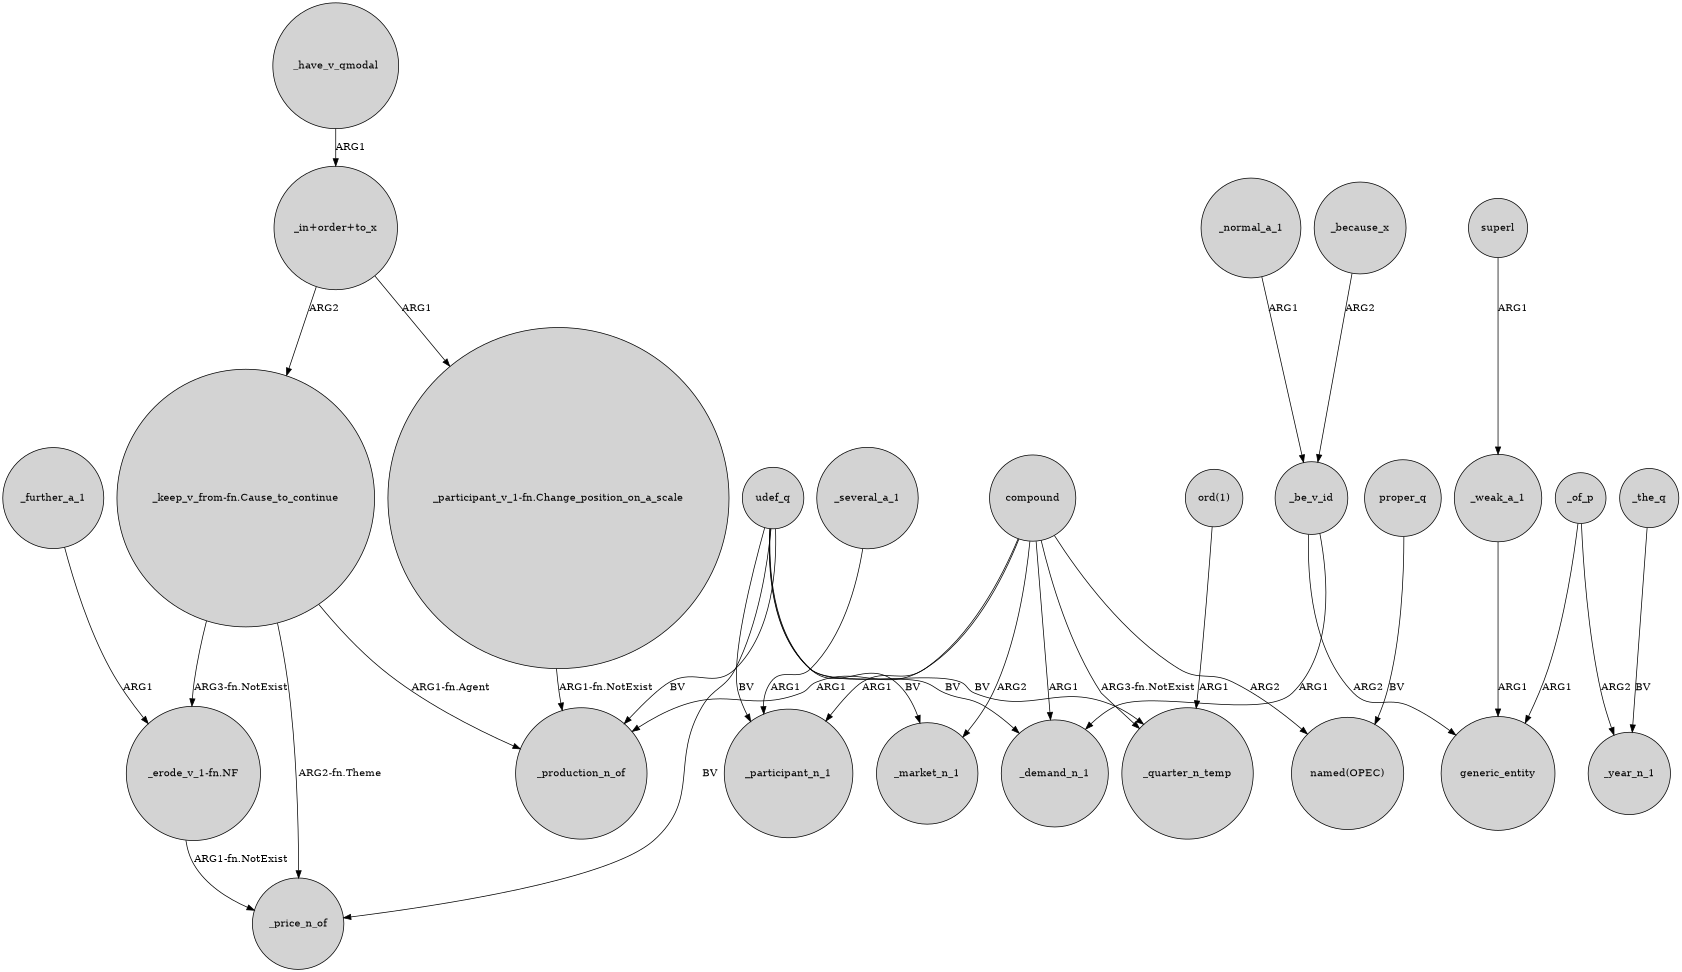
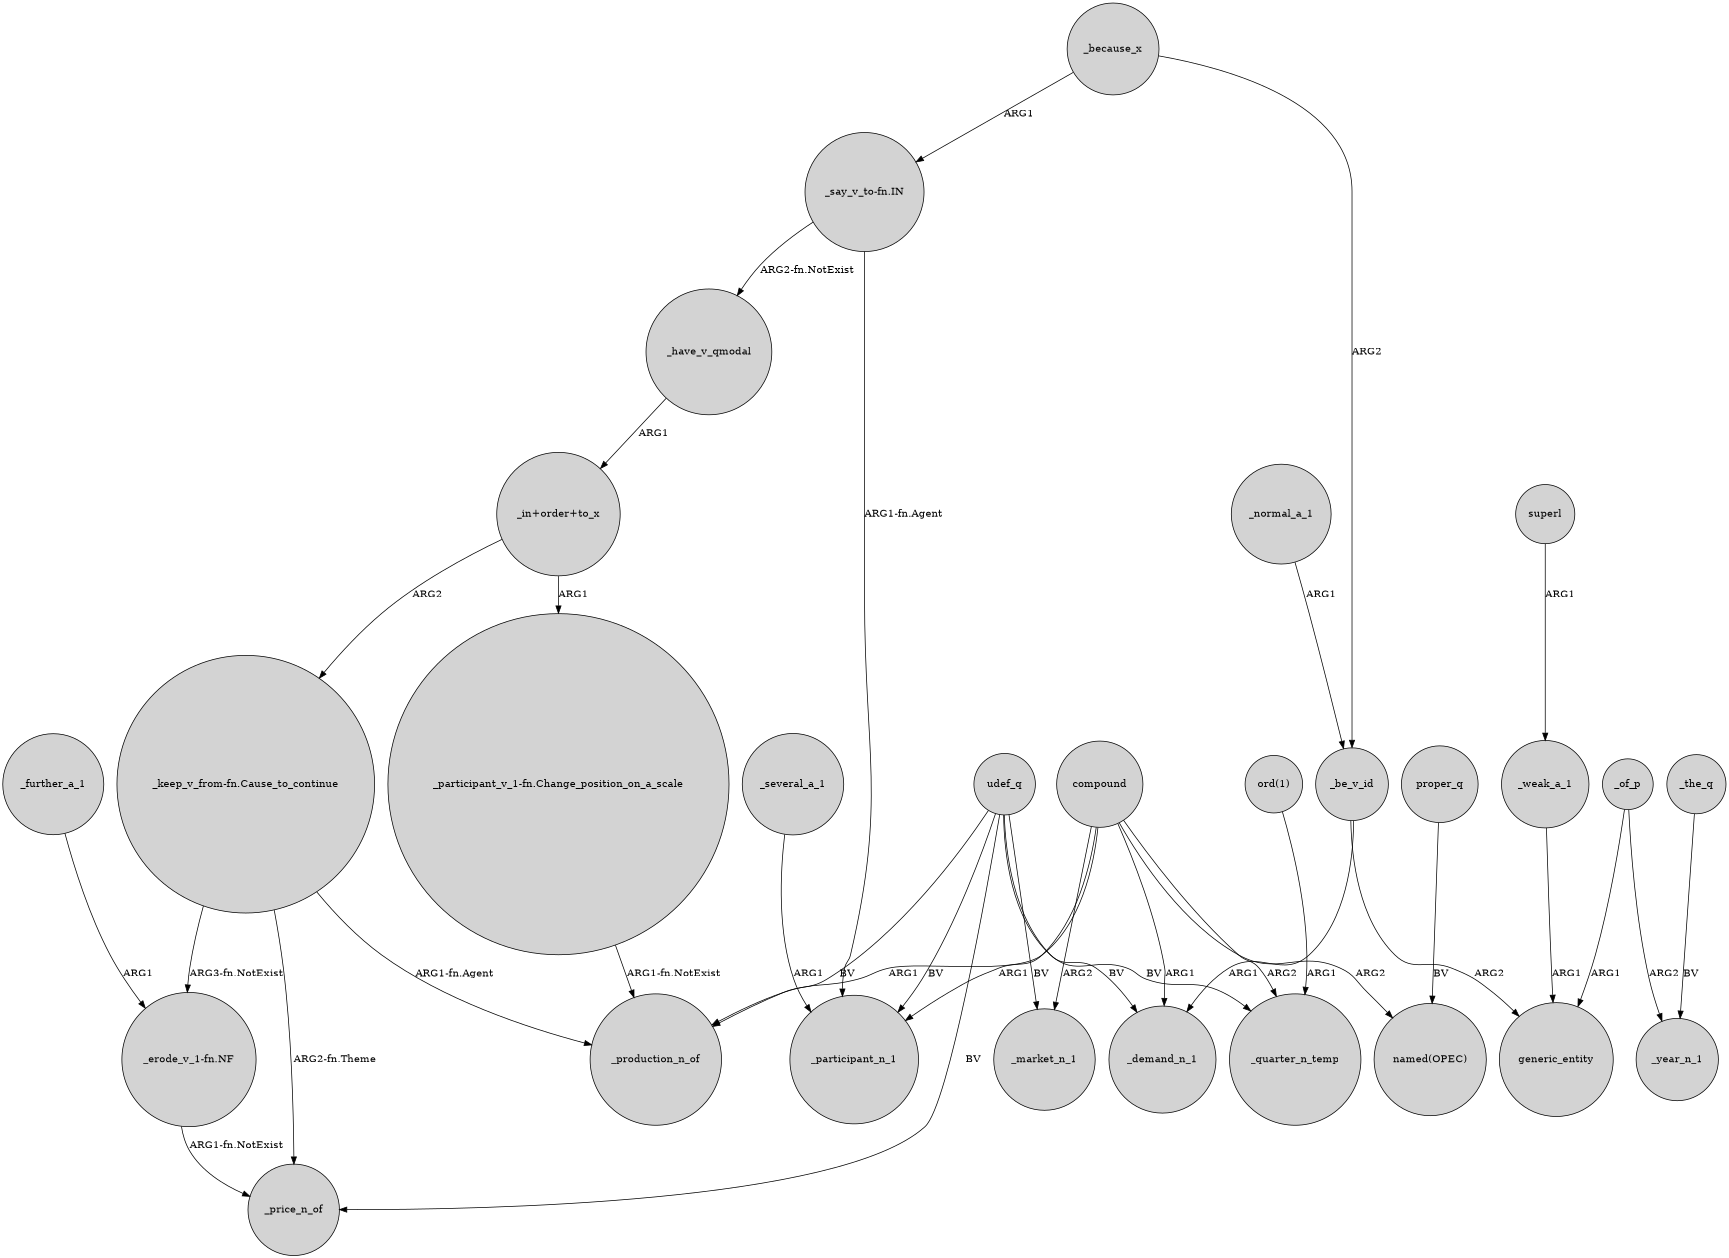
node "_say_v_to-fn.IN": added
edge "compound" -> "_quarter_n_temp": label "ARG3-fn.NotExist" -> "ARG2"
